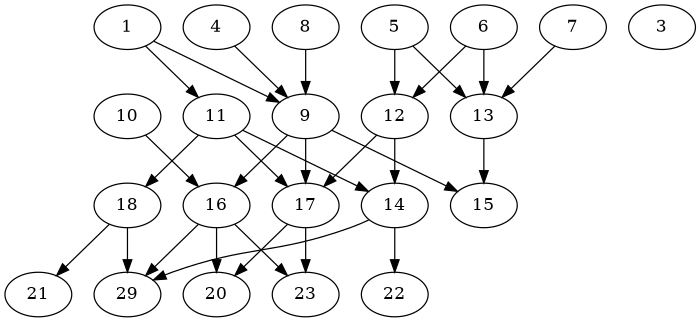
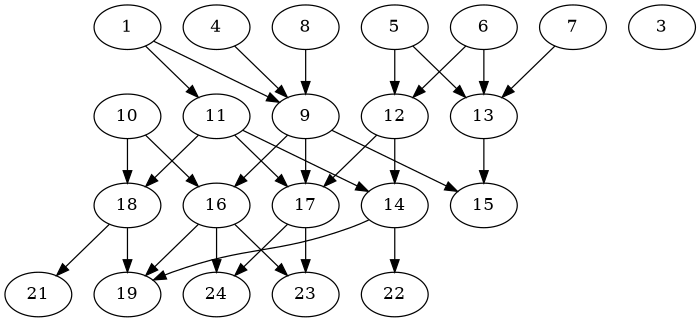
edge "10" -> "18": added
node "29": label "29" -> "19"
node "20": label "20" -> "24"
